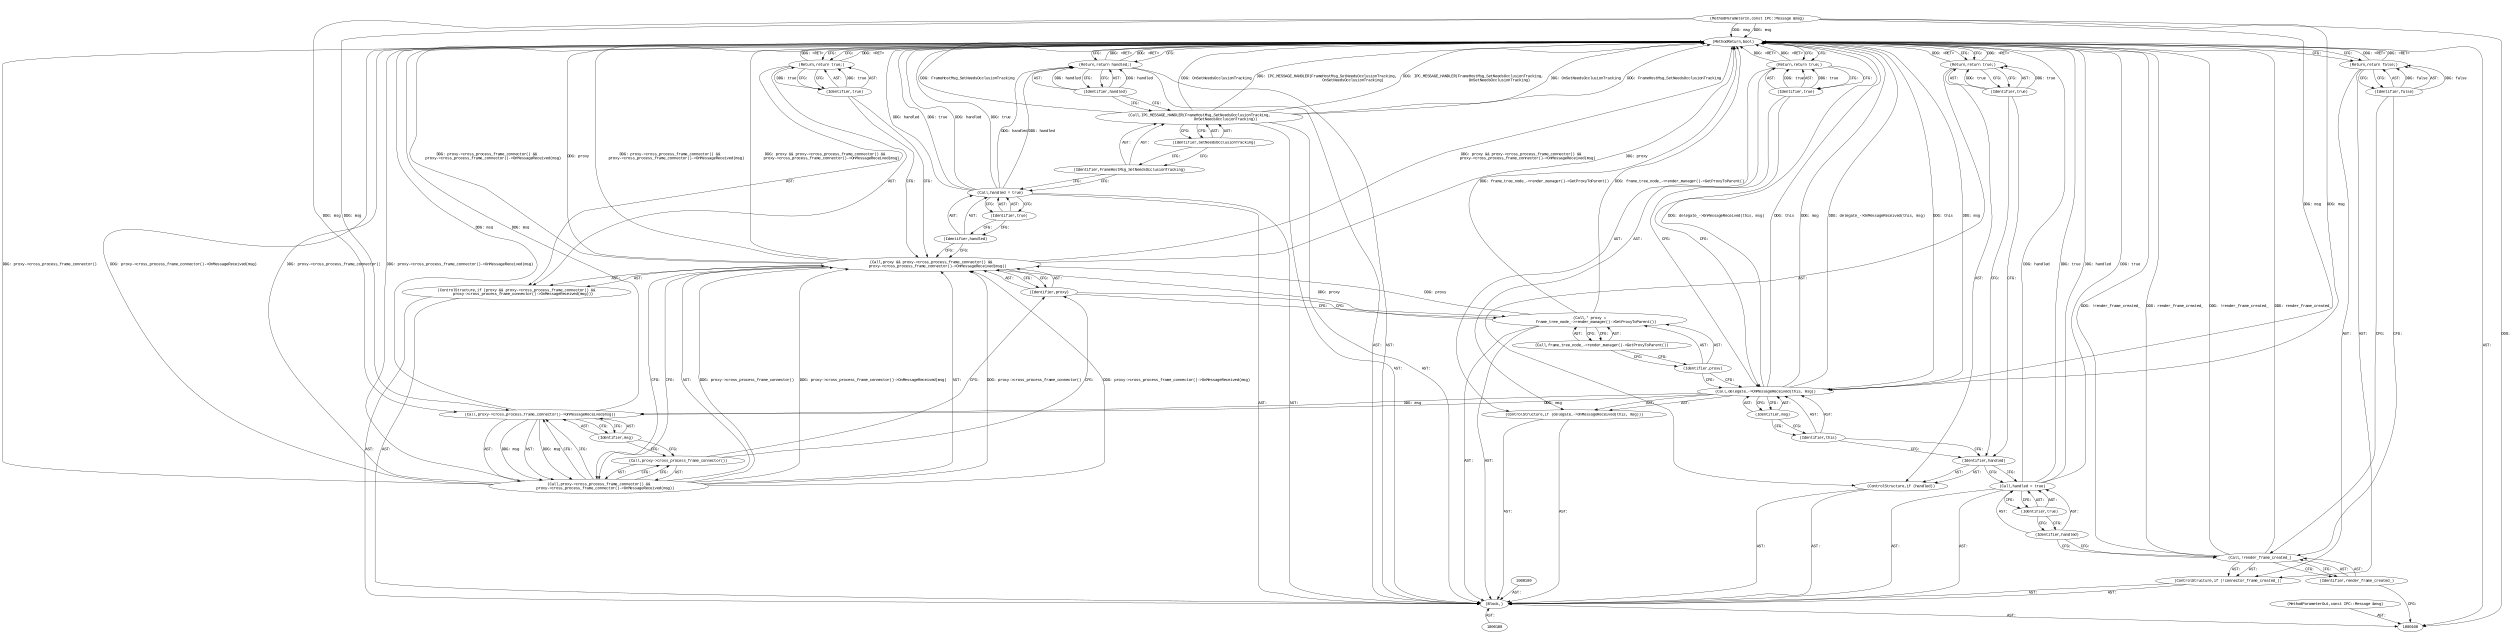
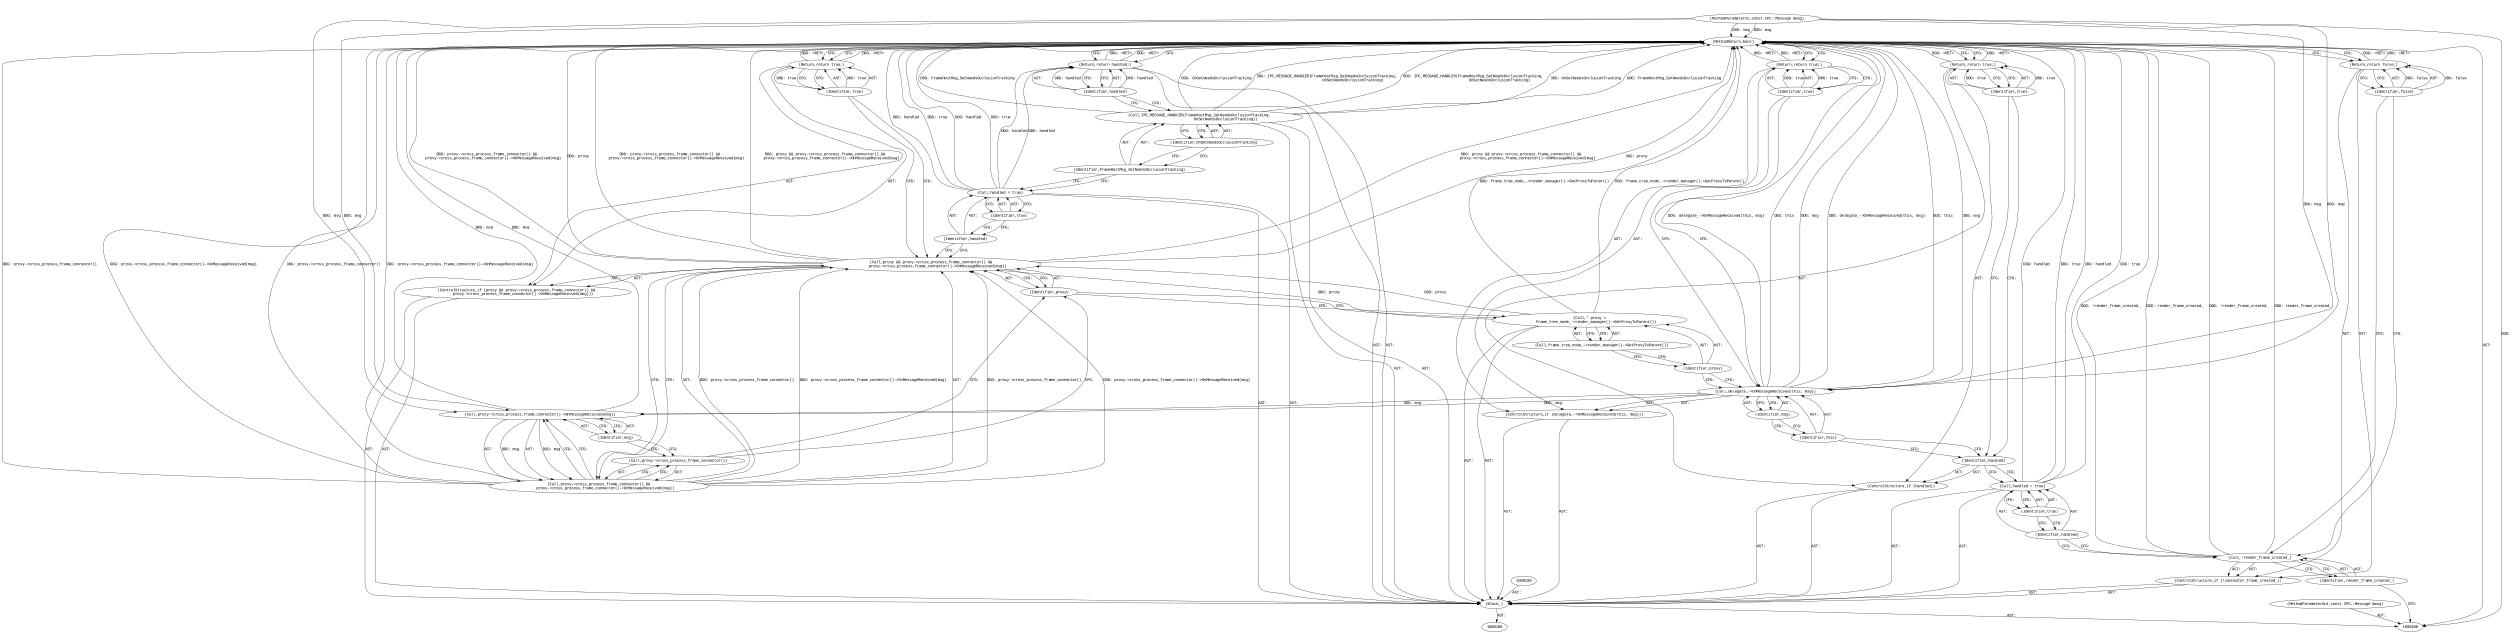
node "(Identifier,SetNeedsOcclusionTracking)": label "(Identifier,SetNeedsOcclusionTracking)" -> "(Identifier,OnSetNeedsOcclusionTracking)"
edge "1000108" -> "(Block,)": reversed
